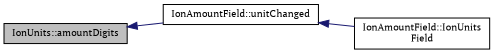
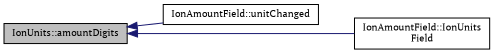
edge "IonAmountField::IonUnits Field" -> "IonAmountField::unitChanged": now "IonAmountField::IonUnits Field" -> "IonUnits::amountDigits"
